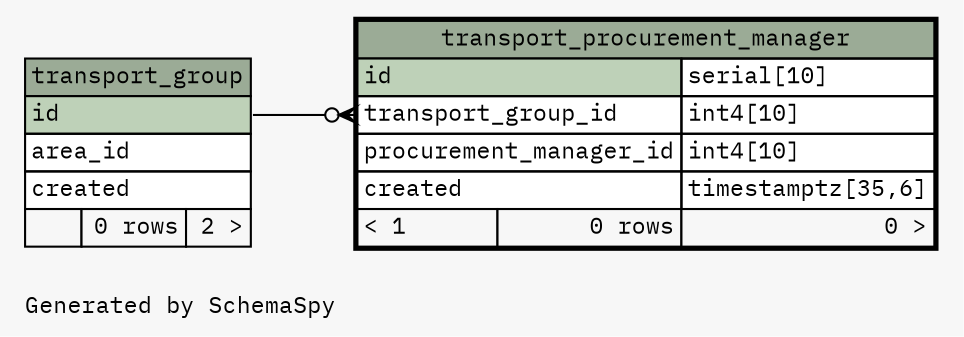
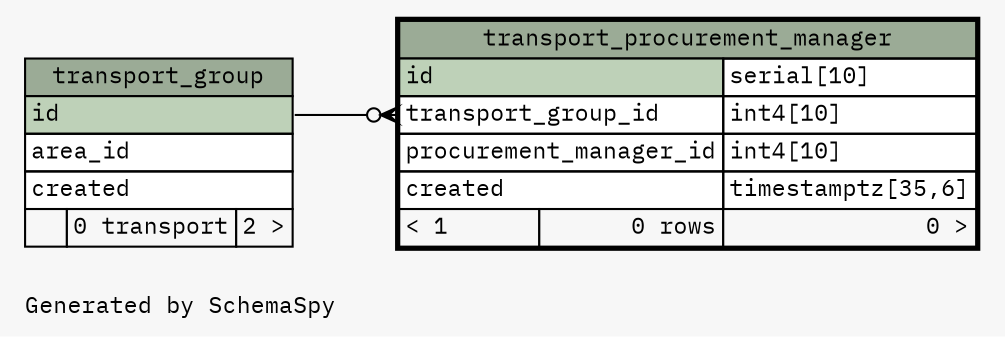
node "transport_group": text "0 rows" -> "0 transport"
